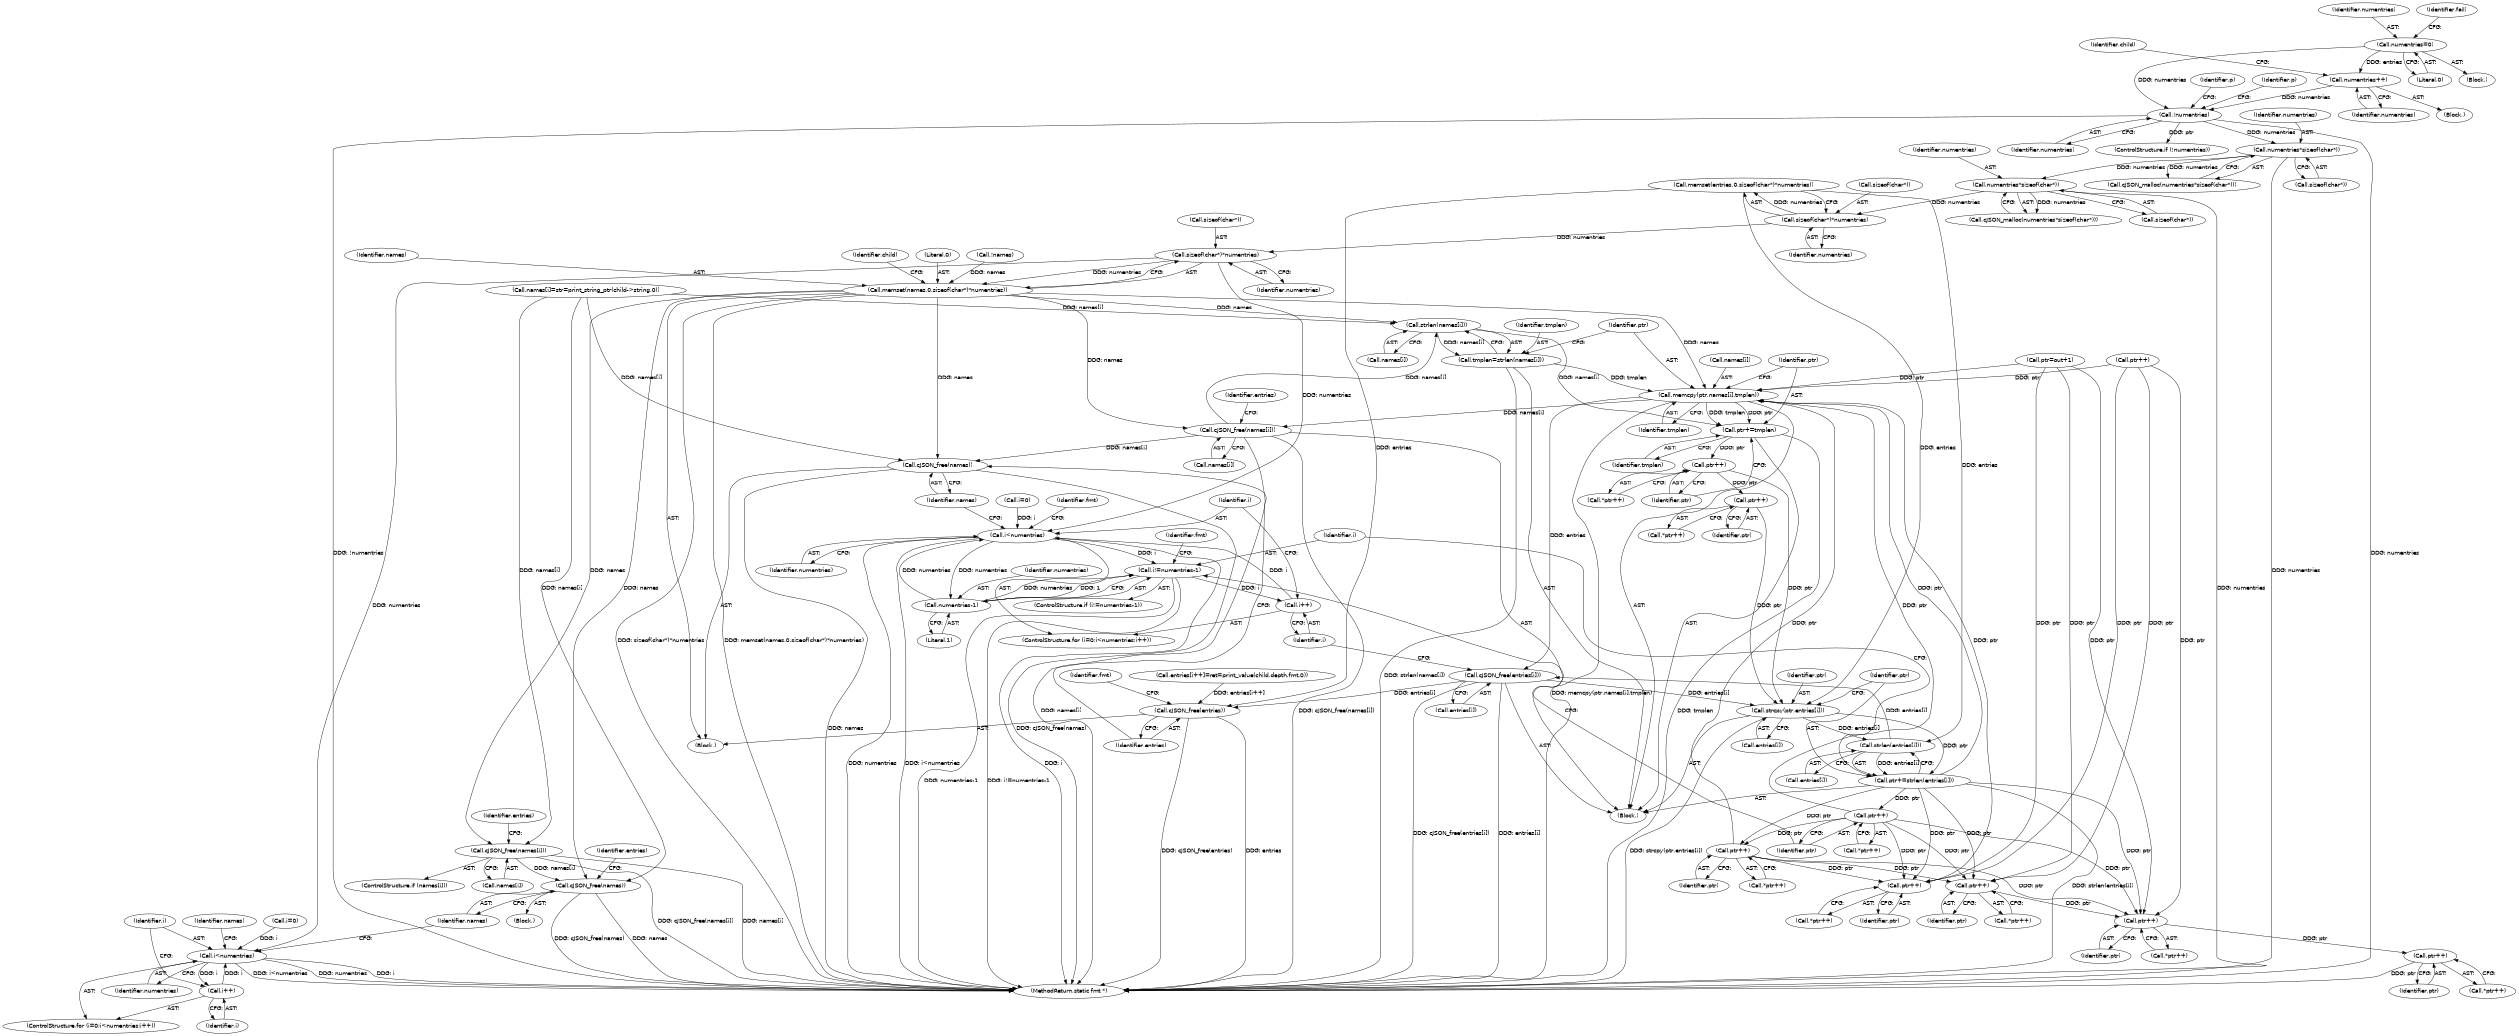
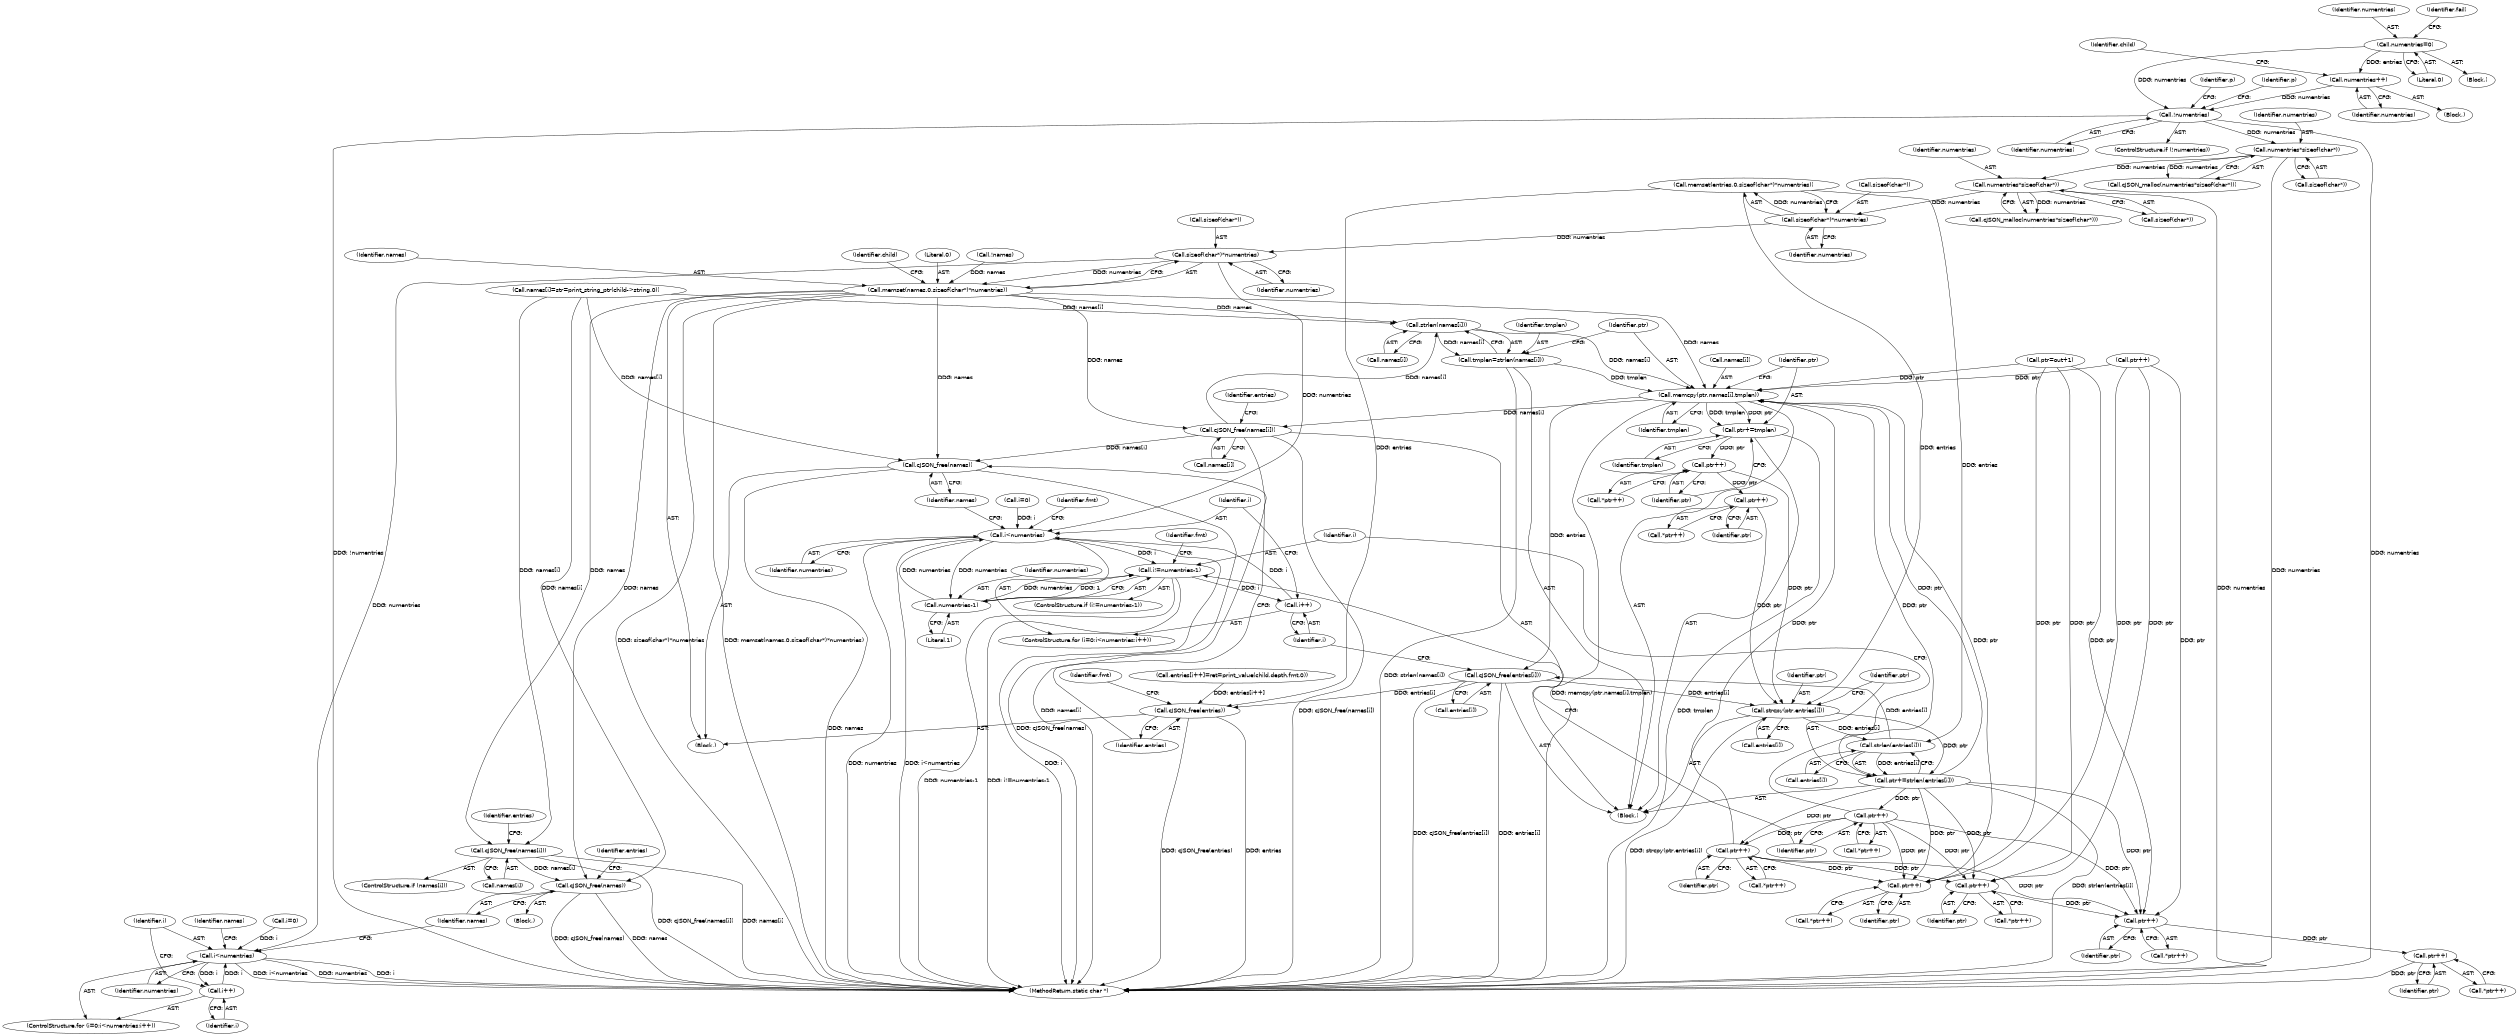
edge "(Call,!numentries)" -> "(ControlStructure,if (!numentries))": label "DDG: ptr" -> "AST: "
edge "(Call,strlen(names[i]))" -> "(Call,ptr+=tmplen)": now "(Call,strlen(names[i]))" -> "(Call,memcpy(ptr,names[i],tmplen))"
node "(MethodReturn,static fmt *)": label "(MethodReturn,static fmt *)" -> "(MethodReturn,static char *)"
